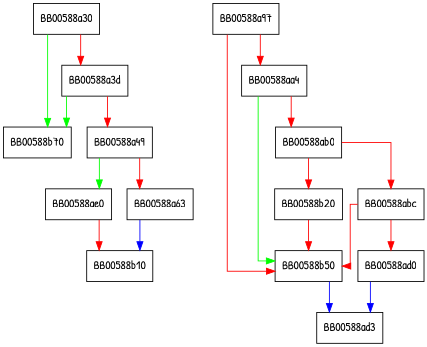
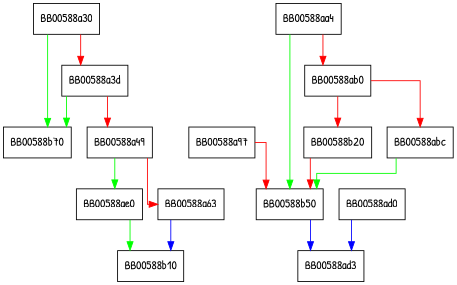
edge "BB00588a97" -> "BB00588aa4": removed
edge "BB00588ae0" -> "BB00588b10": color red -> green
edge "BB00588abc" -> "BB00588ad0": removed
edge "BB00588abc" -> "BB00588b50": color red -> green
